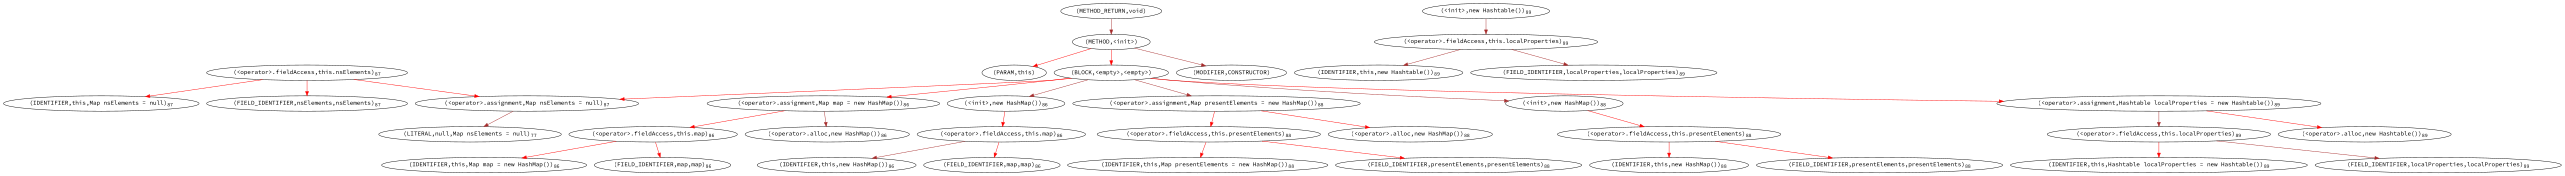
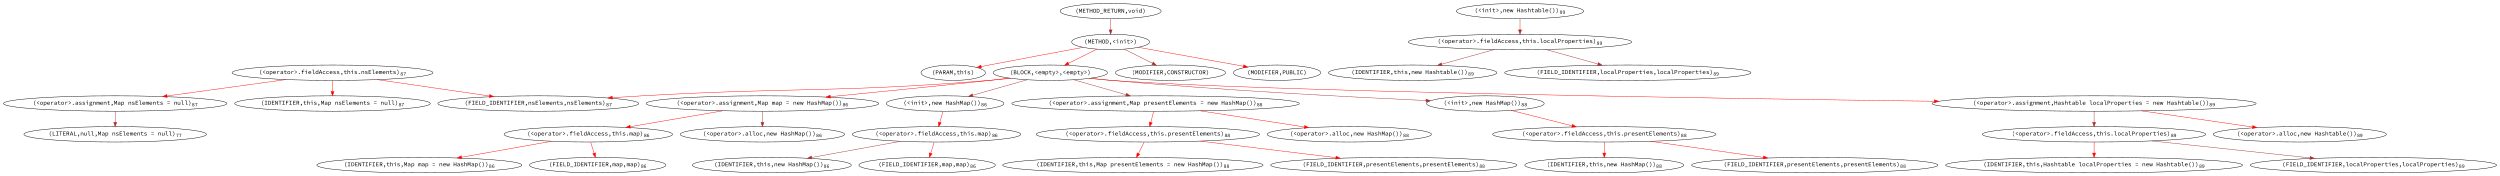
node "(MODIFIER,PUBLIC)": added
edge "(BLOCK,<empty>,<empty>)" -> "(<operator>.assignment,Map nsElements = null)": now "(BLOCK,<empty>,<empty>)" -> "(FIELD_IDENTIFIER,nsElements,nsElements)"
